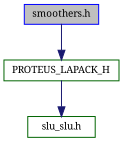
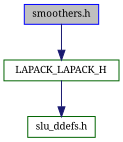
node "PROTEUS_LAPACK_H": label "PROTEUS_LAPACK_H" -> "LAPACK_LAPACK_H"
node "slu_slu.h": label "slu_slu.h" -> "slu_ddefs.h"
